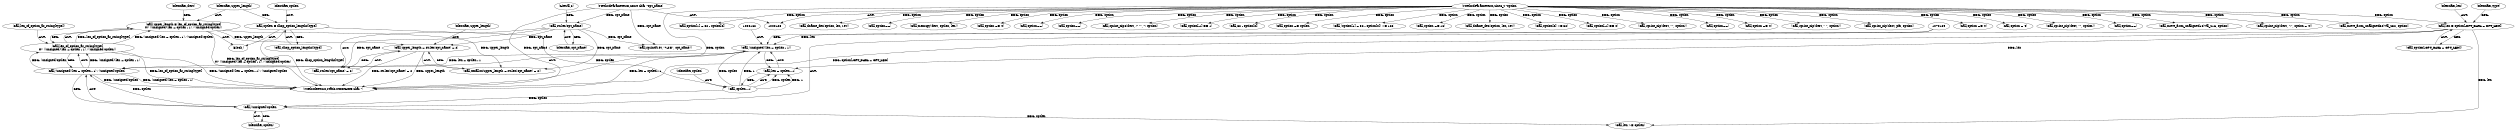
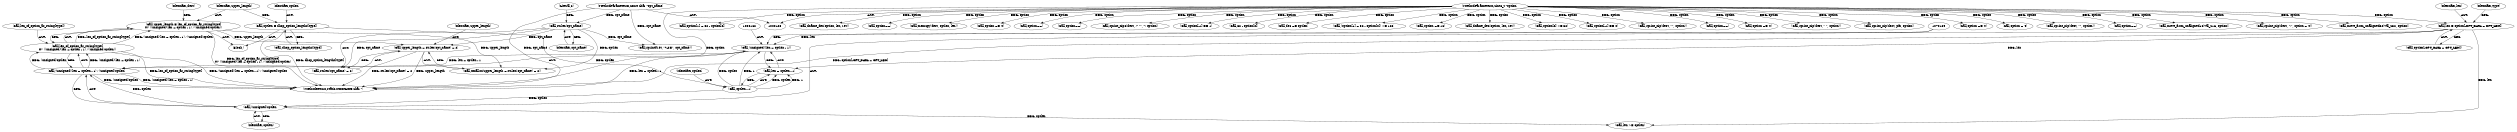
node "(Call,option += optlen)": label "(Call,option += optlen)" -> "(Call,dec += optlen)"
edge "(Call,strlen(opt_name))" -> "(Call,xmalloc(upper_length + strlen(opt_name) + 2))": label "DDG: opt_name" -> "DDG: optlen"
